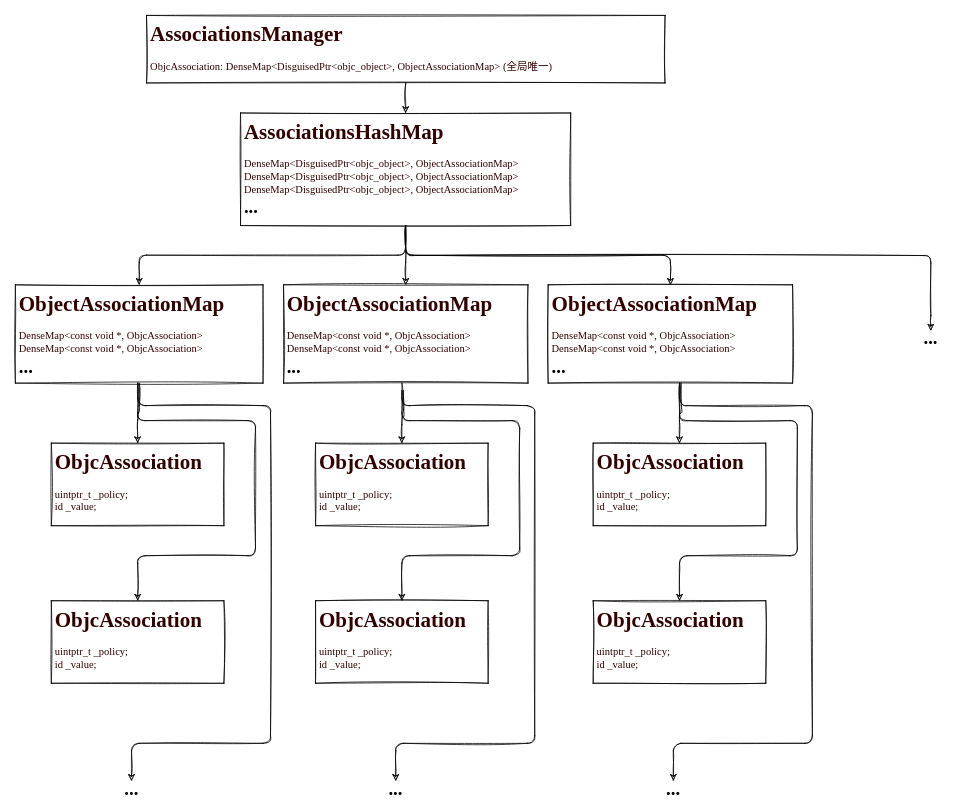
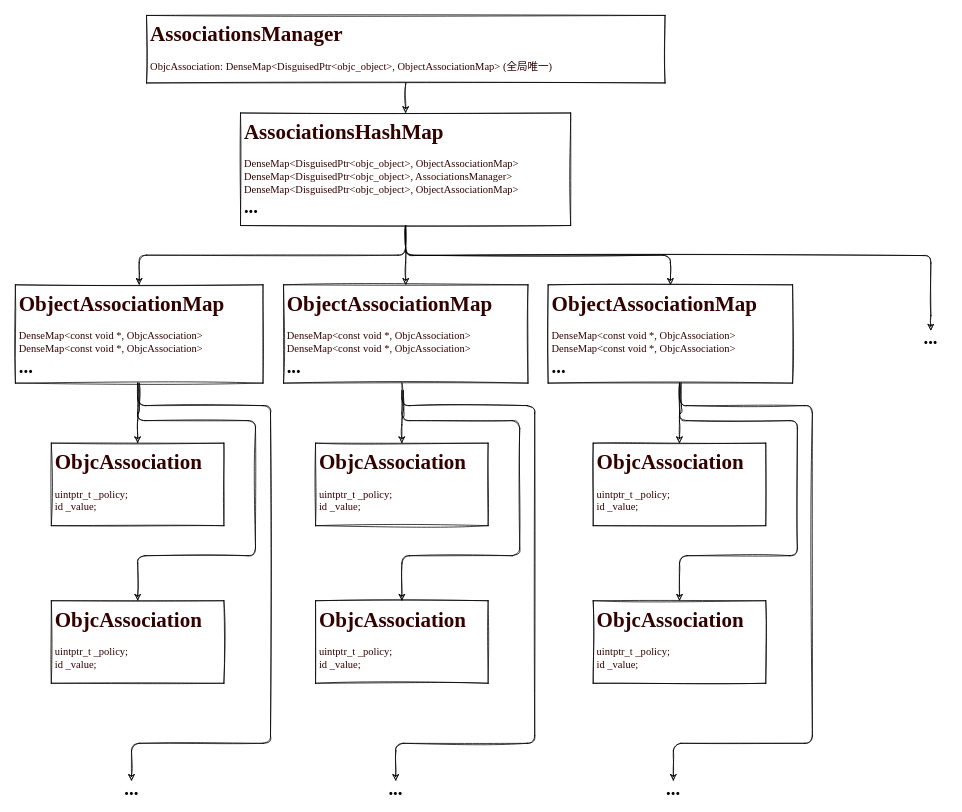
node "AssociationsHashMap DenseMap<DisguisedPtr<objc_object>, ObjectAssociationMap> DenseMap<DisguisedPtr<objc_object>, ObjectAssociationMap> DenseMap<DisguisedPtr<objc_object>, ObjectAssociationMap> ...": label "AssociationsHashMap DenseMap<DisguisedPtr<objc_object>, ObjectAssociationMap> DenseMap<DisguisedPtr<objc_object>, ObjectAssociationMap> DenseMap<DisguisedPtr<objc_object>, ObjectAssociationMap> ..." -> "AssociationsHashMap DenseMap<DisguisedPtr<objc_object>, ObjectAssociationMap> DenseMap<DisguisedPtr<objc_object>, AssociationsManager> DenseMap<DisguisedPtr<objc_object>, ObjectAssociationMap> ..."
